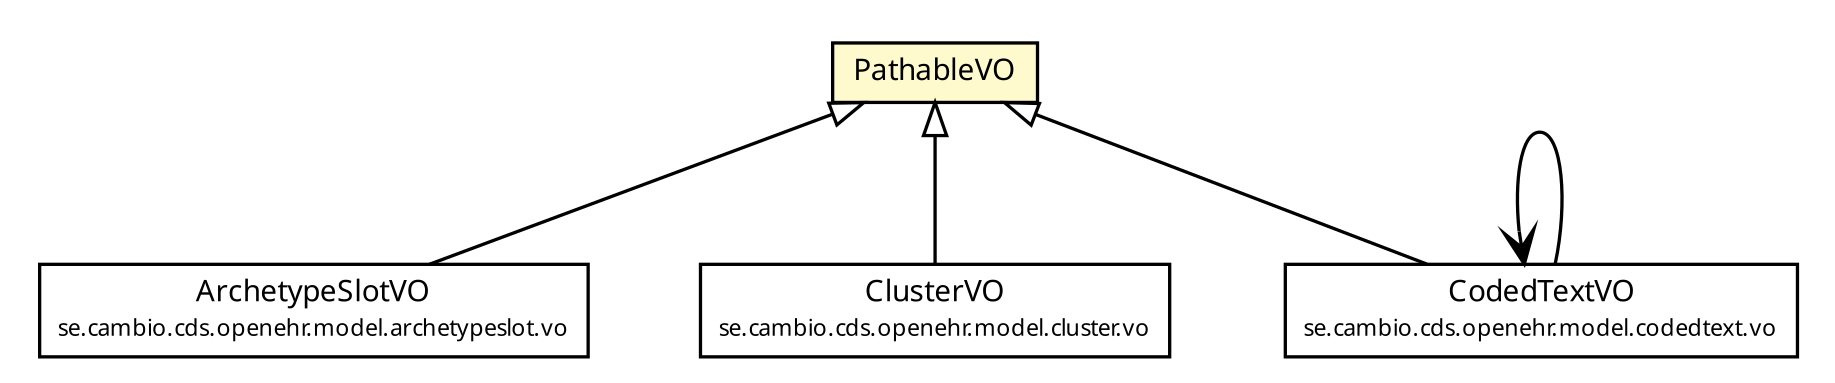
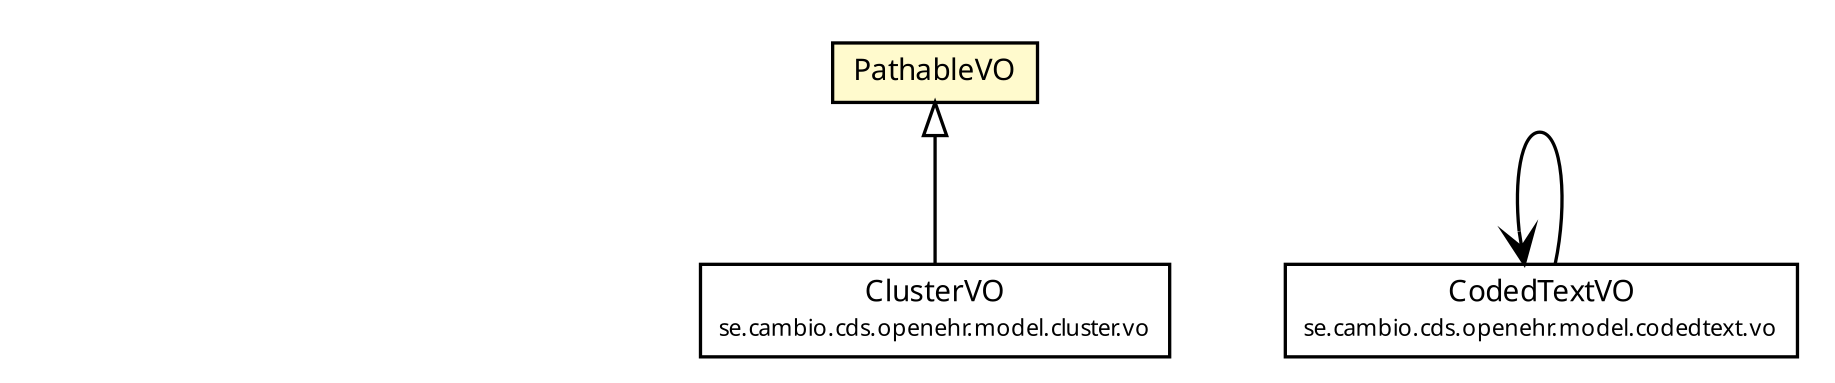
edge "CodedTextVO" -> "PathableVO": removed
node "ArchetypeSlotVO": removed
